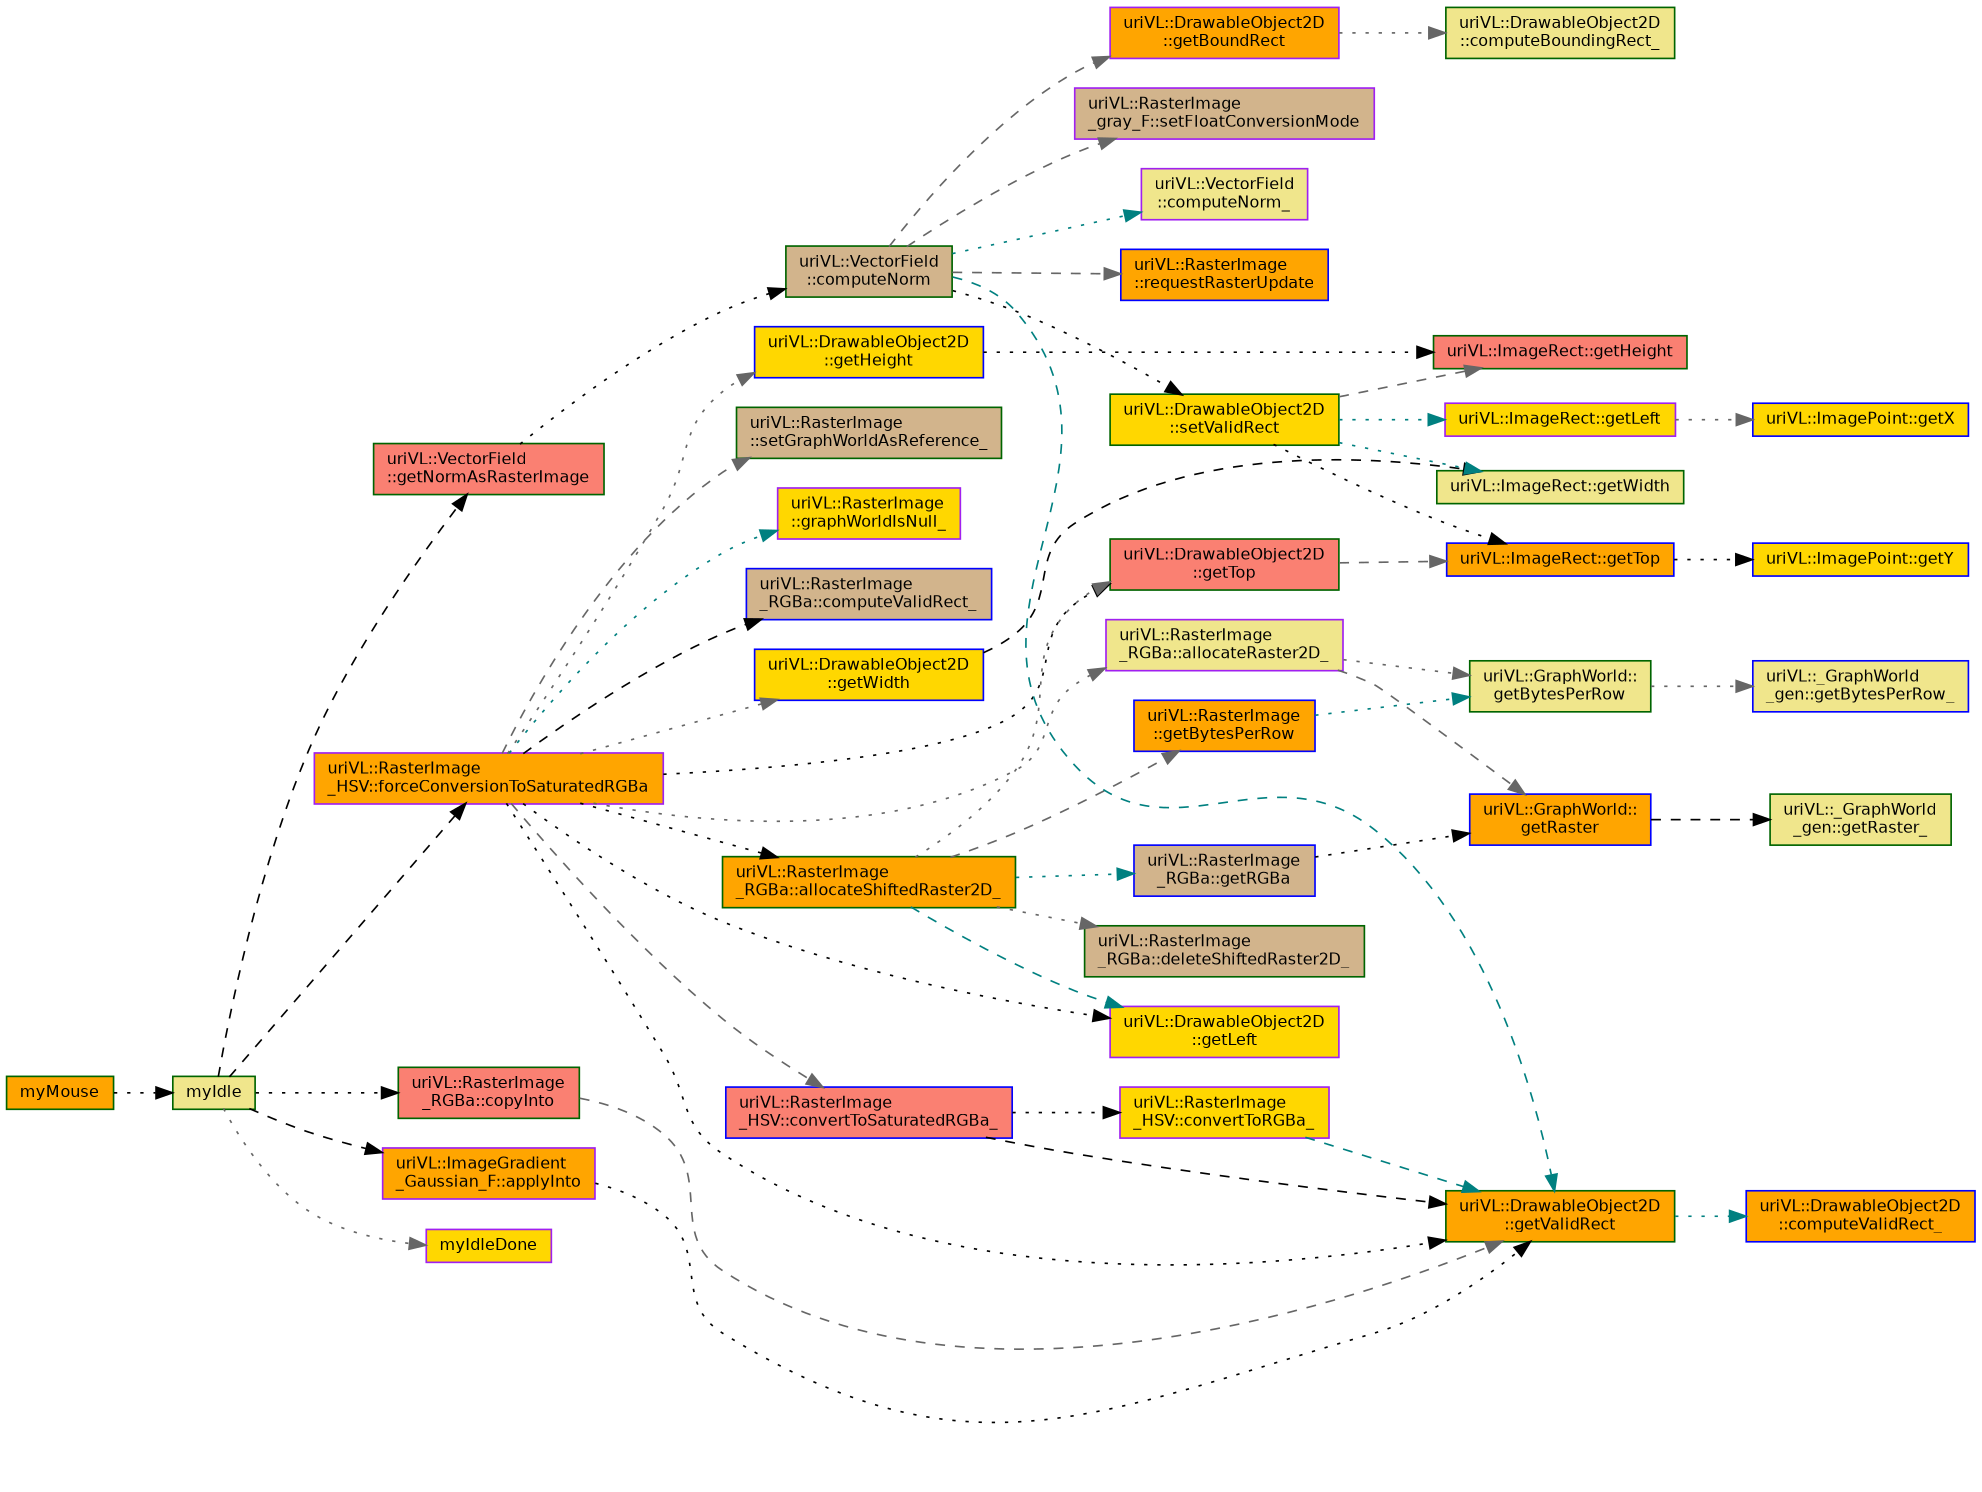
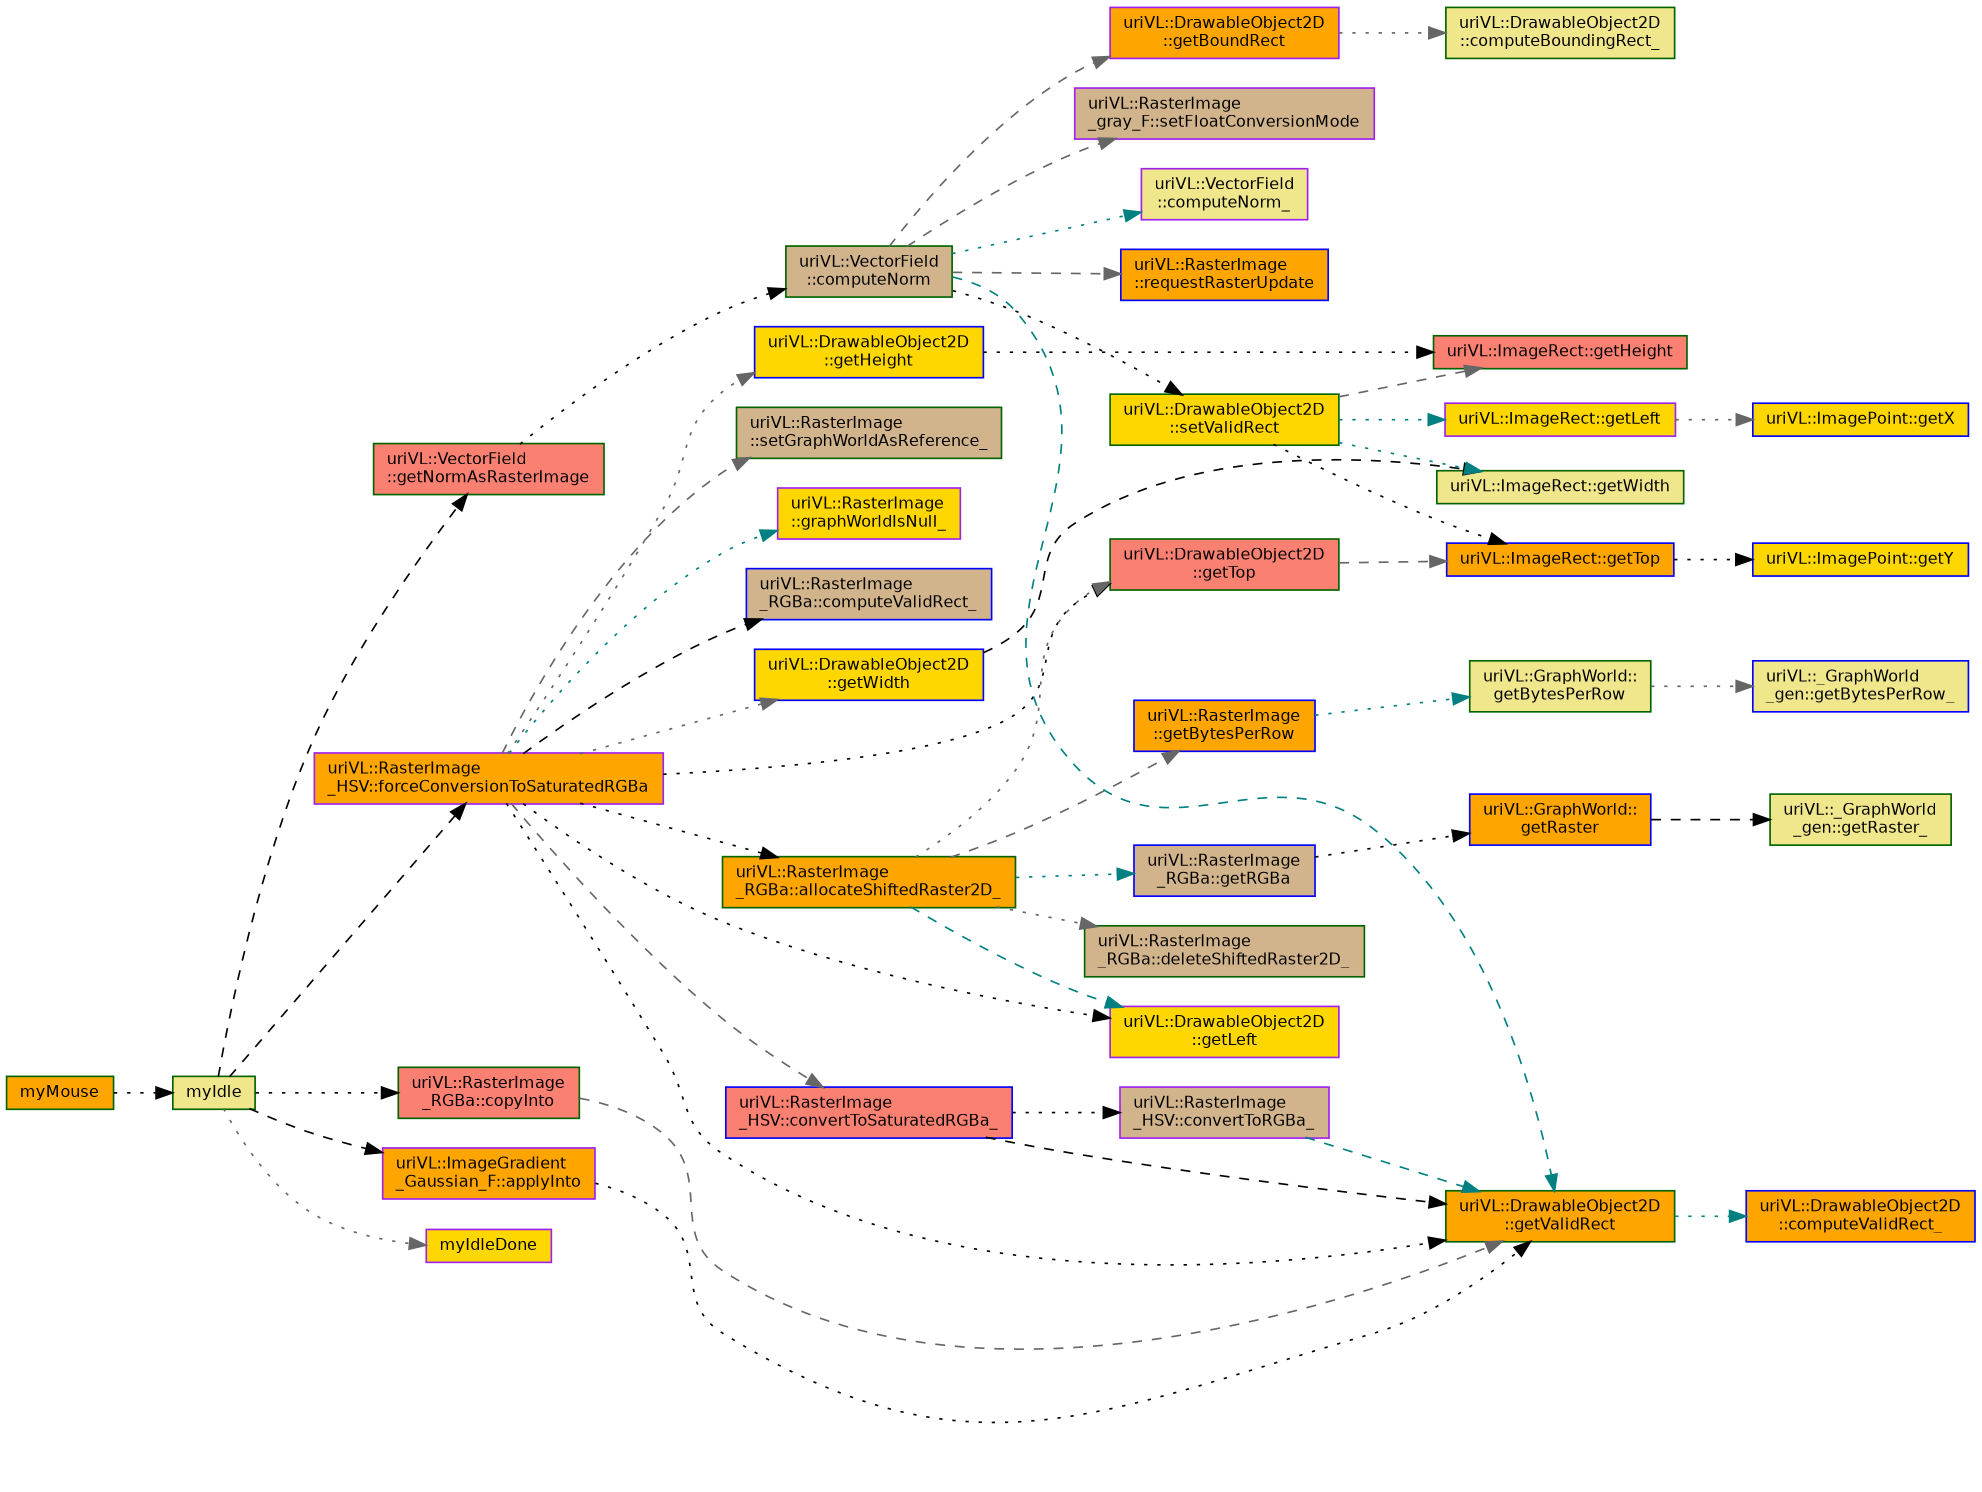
node "uriVL::RasterImage _RGBa::allocateRaster2D_": removed
node "uriVL::RasterImage _HSV::convertToRGBa_": fillcolor gold -> tan
